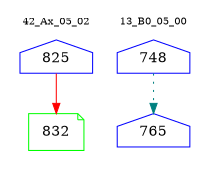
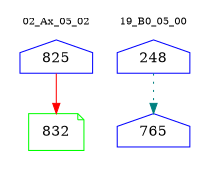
cluster "42_Ax_05_02": label "42_Ax_05_02" -> "02_Ax_05_02"
cluster "13_B0_05_00": label "13_B0_05_00" -> "19_B0_05_00"
node "748": label "748" -> "248"
